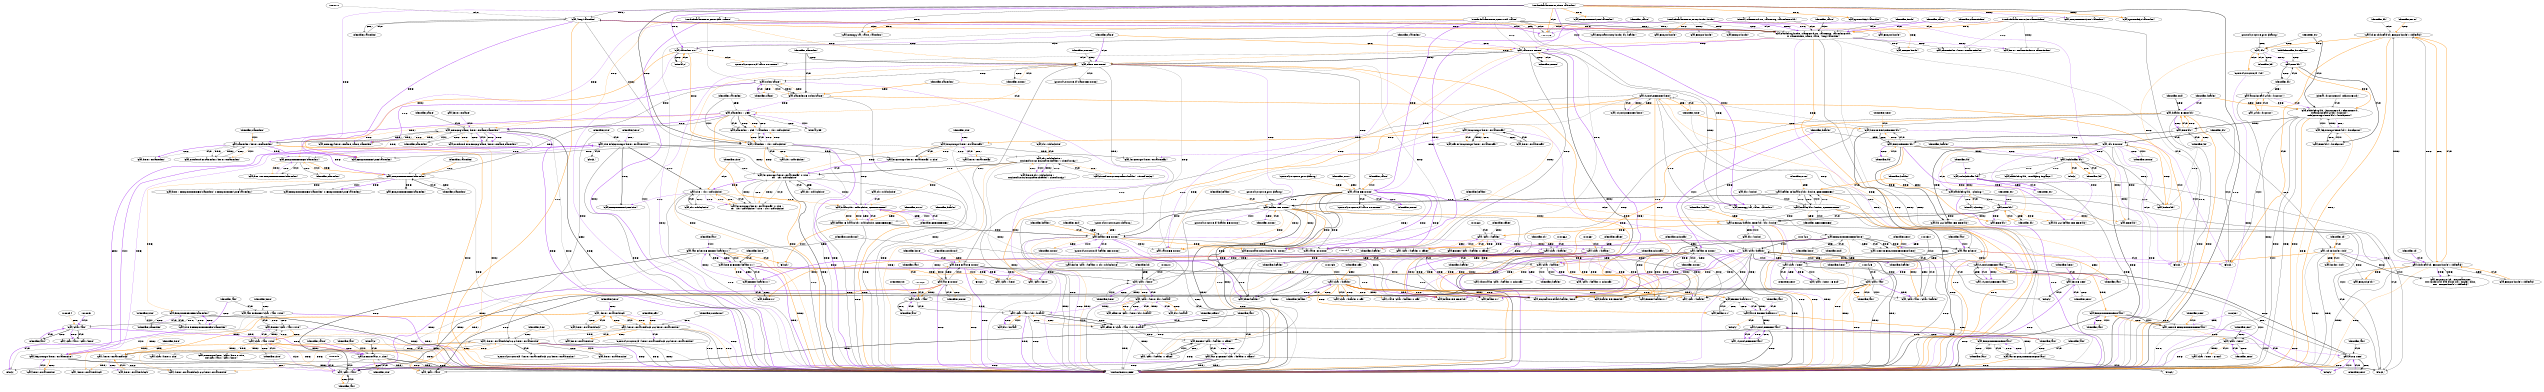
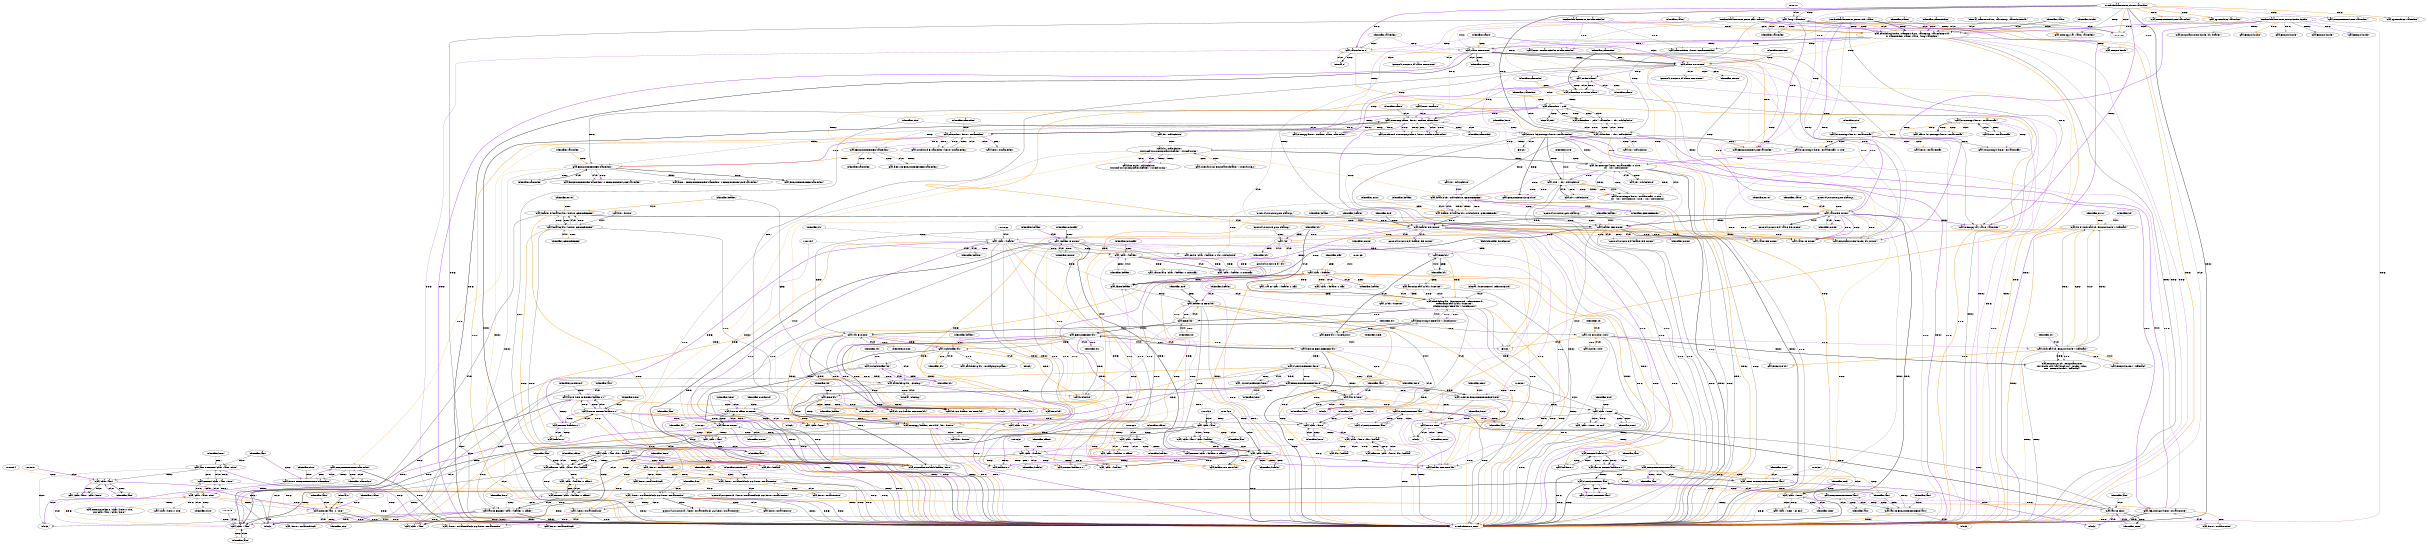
edge "(MethodParameterIn,int name_index)" -> "1000126": removed, label "AST:"
edge "(Literal,255)" -> "(Call,name_len > 255)": now "(Literal,255)" -> "(Call,value_len > sb->s_blocksize)"
edge "(Call,header = HDR(bh))" -> "(Call,kfree(header))": reversed
node "(Call,here = last = NULL)": label "(Call,here = last = NULL)" -> "(Call,here = offset = NULL)"
edge "(Call,*header = NULL)" -> "(Call,ext2_xattr_rehash(header, here))": color darkorange -> gray40
